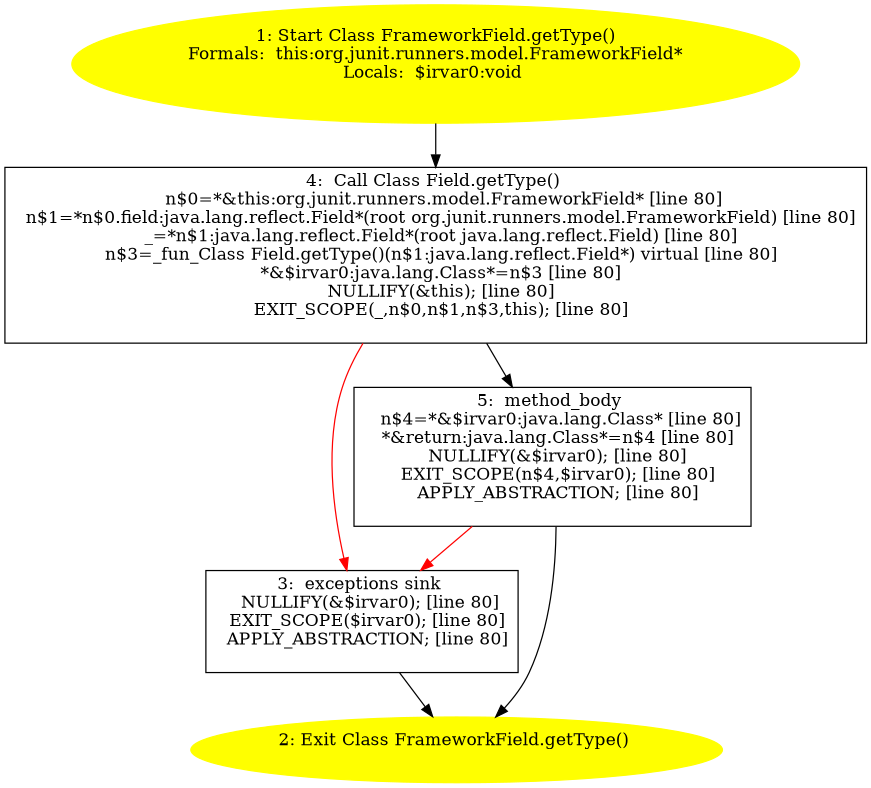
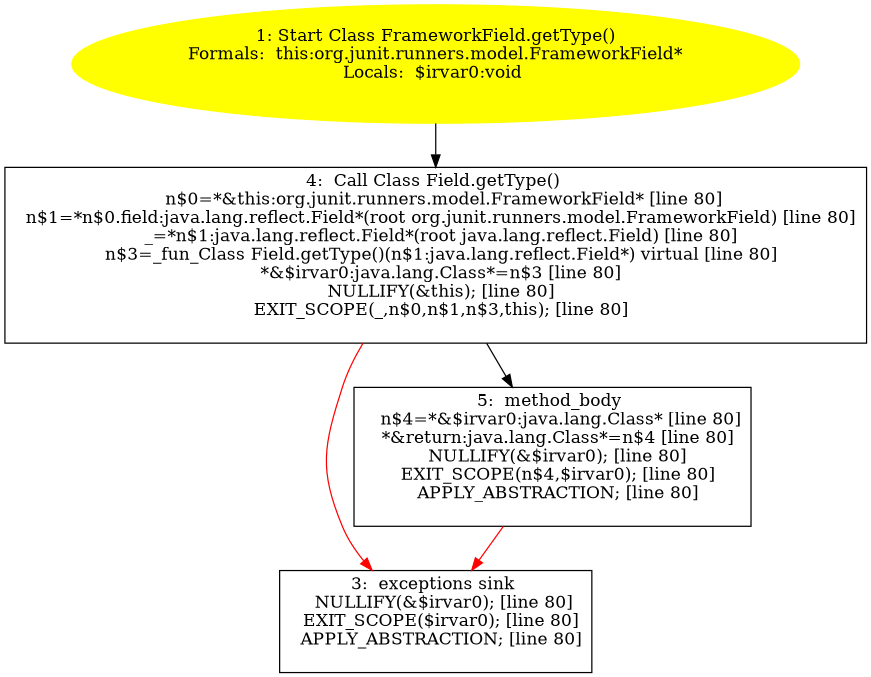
node "2: Exit Class FrameworkField.getType()": removed
